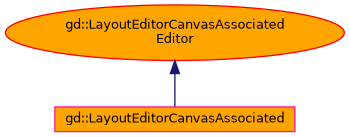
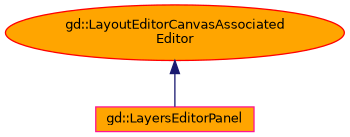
node "gd::LayoutEditorCanvasAssociated": label "gd::LayoutEditorCanvasAssociated" -> "gd::LayersEditorPanel"
